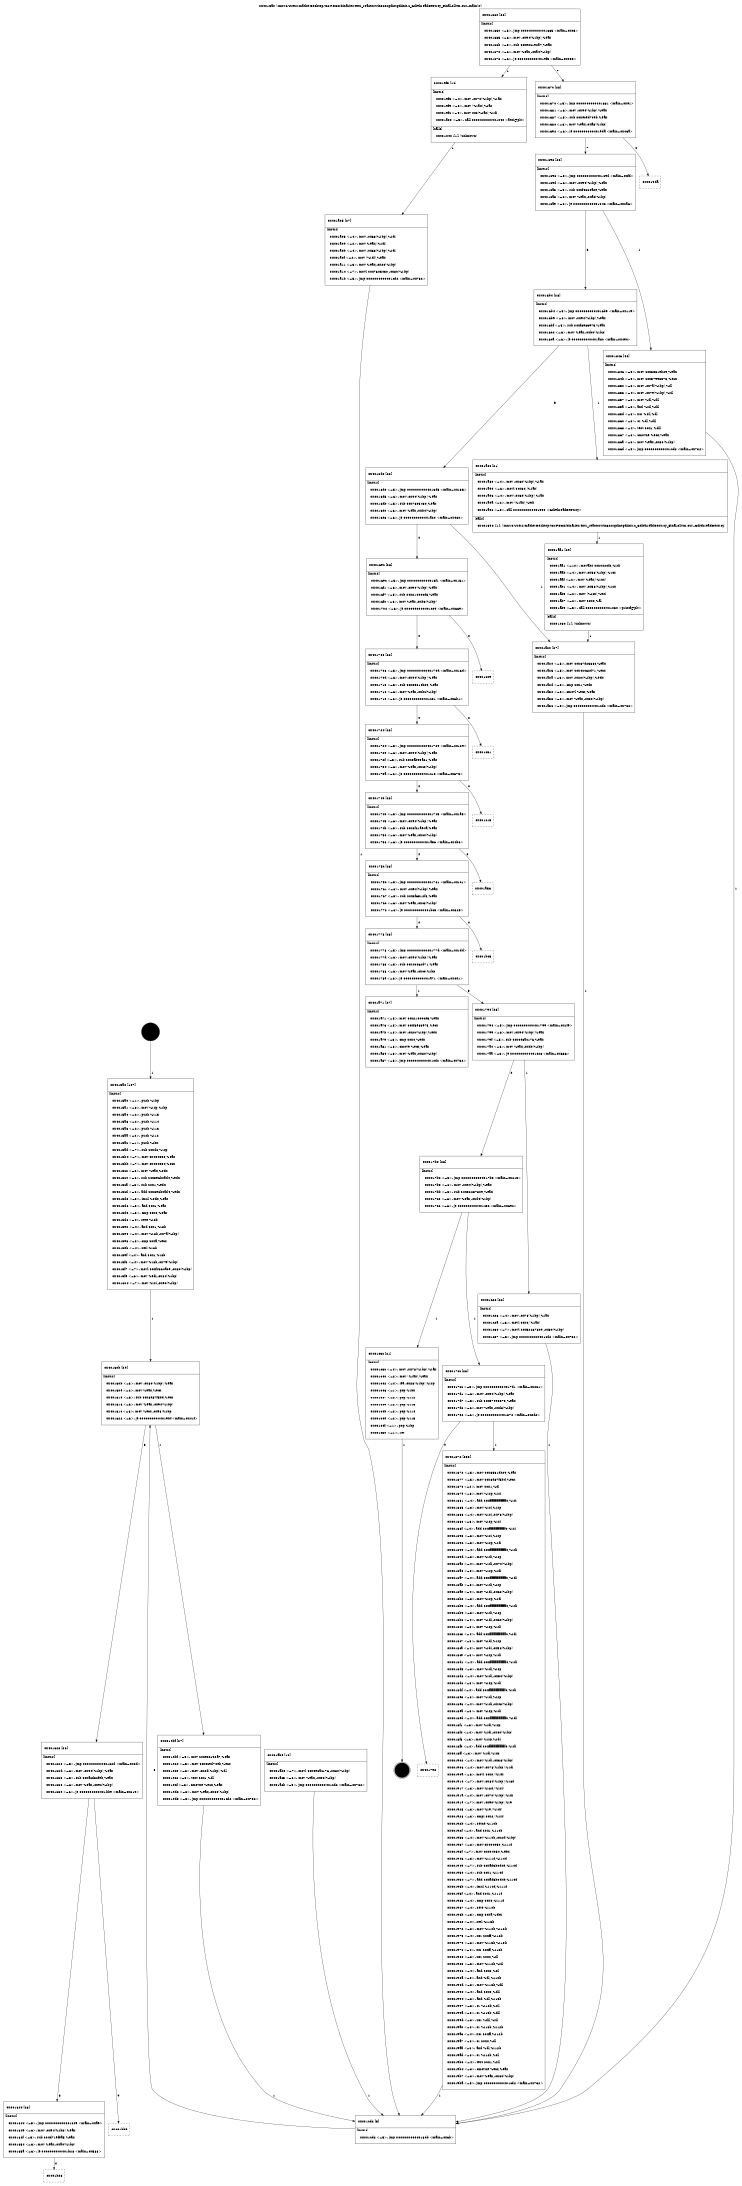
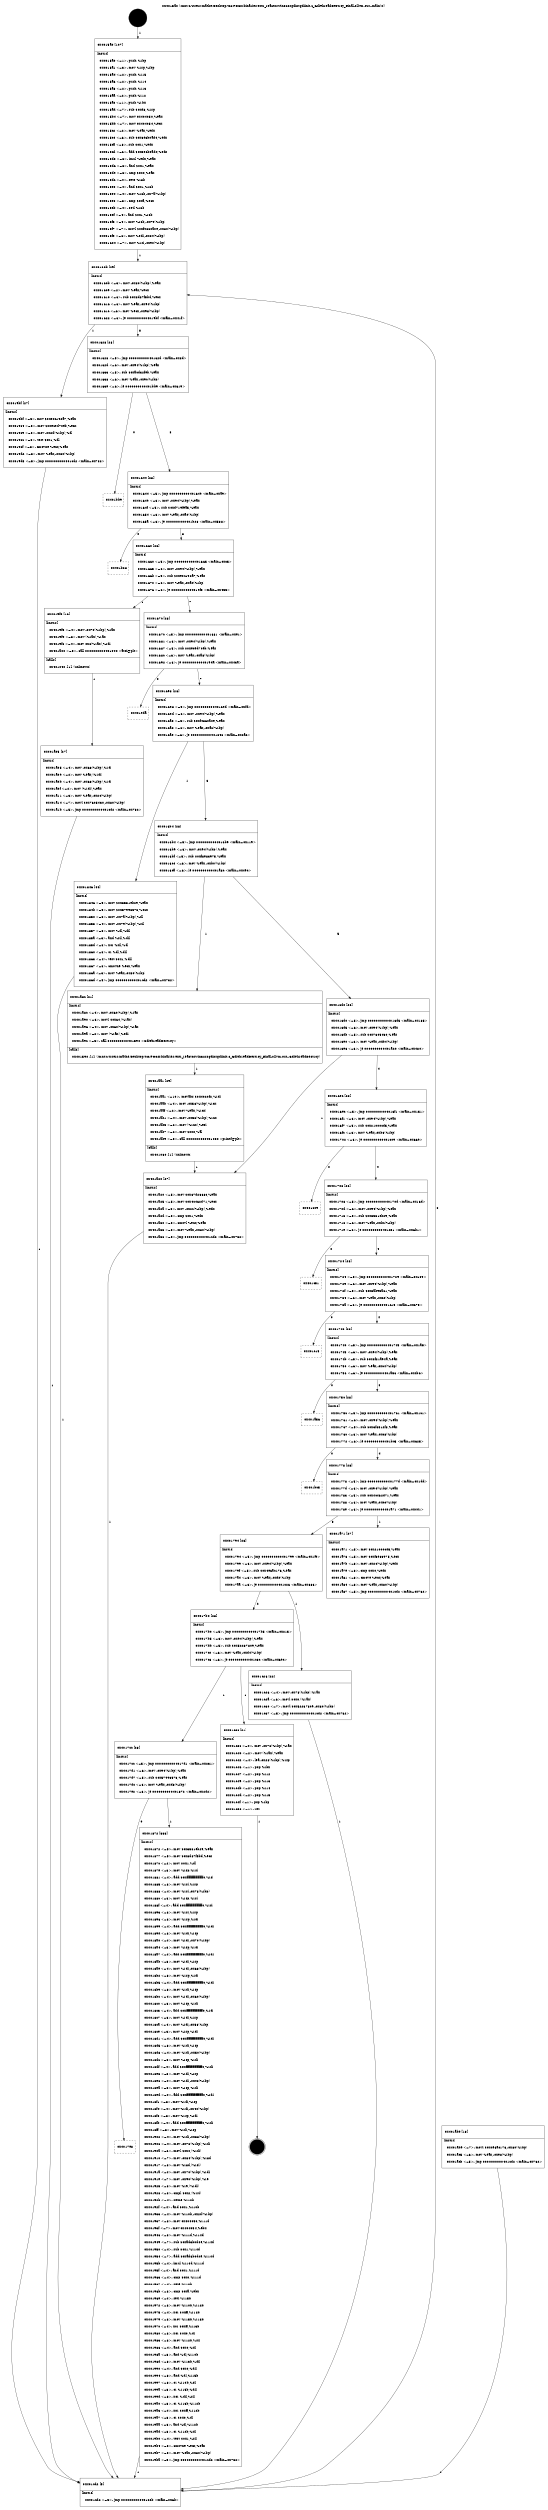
edge "0x401644 [28]" -> "0x401660 [28]": added, label "8"
